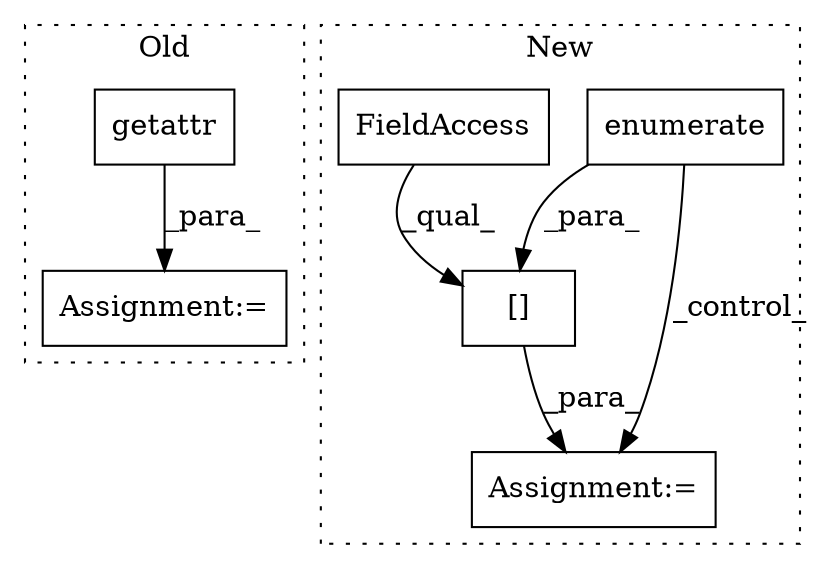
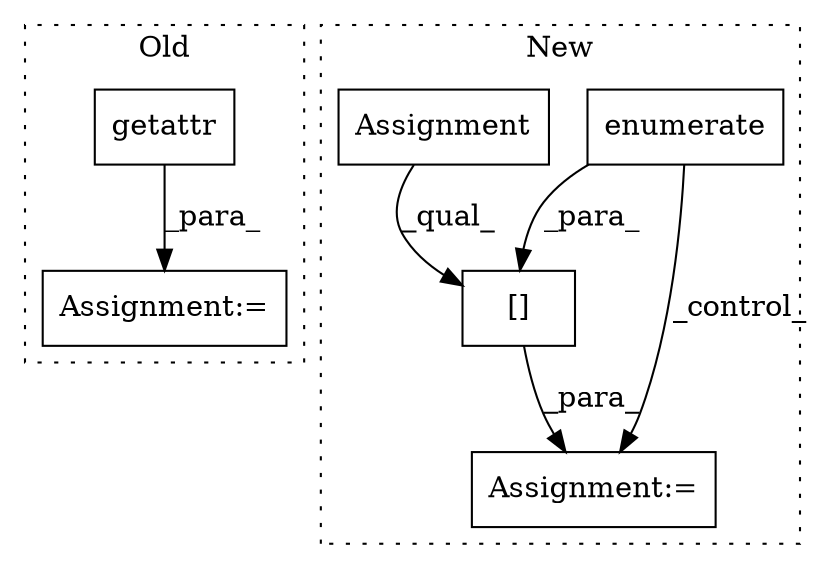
node "FieldAccess": label "FieldAccess" -> "Assignment"
